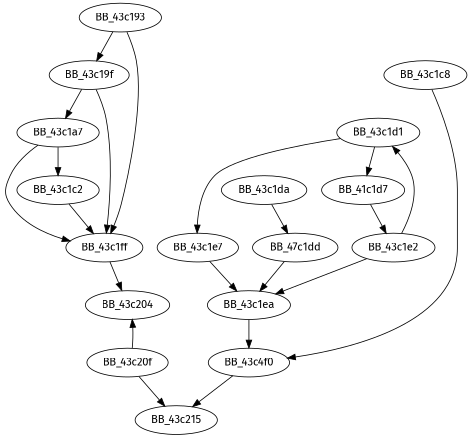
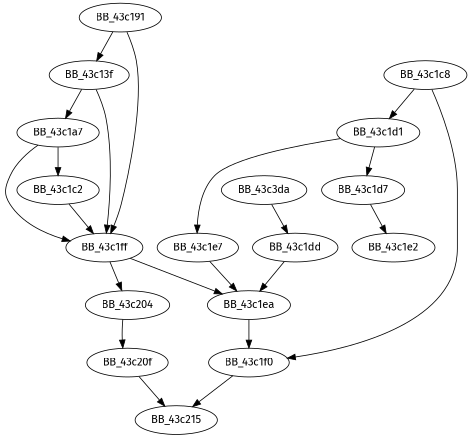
node "BB_43c193": label "BB_43c193" -> "BB_43c191"
node "BB_43c19f": label "BB_43c19f" -> "BB_43c13f"
node "BB_43c1da": label "BB_43c1da" -> "BB_43c3da"
node "BB_41c1d7": label "BB_41c1d7" -> "BB_43c1d7"
edge "BB_43c1e2" -> "BB_43c1d1": now "BB_43c1c8" -> "BB_43c1d1"
node "BB_47c1dd": label "BB_47c1dd" -> "BB_43c1dd"
edge "BB_43c1e2" -> "BB_43c1ea": now "BB_43c1ff" -> "BB_43c1ea"
edge "BB_43c20f" -> "BB_43c204": reversed
node "BB_43c4f0": label "BB_43c4f0" -> "BB_43c1f0"
